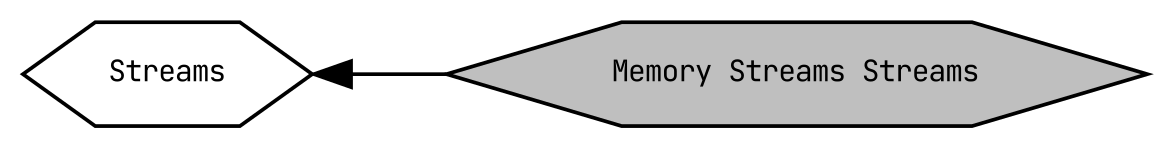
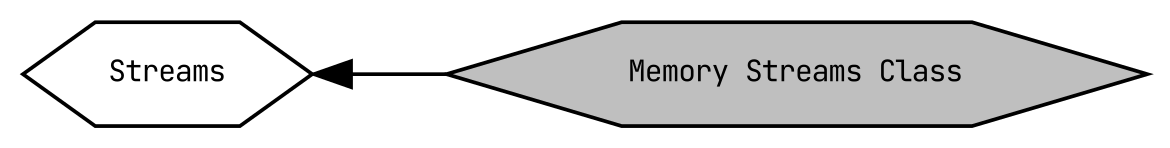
node "Memory Streams Streams": label "Memory Streams Streams" -> "Memory Streams Class"
